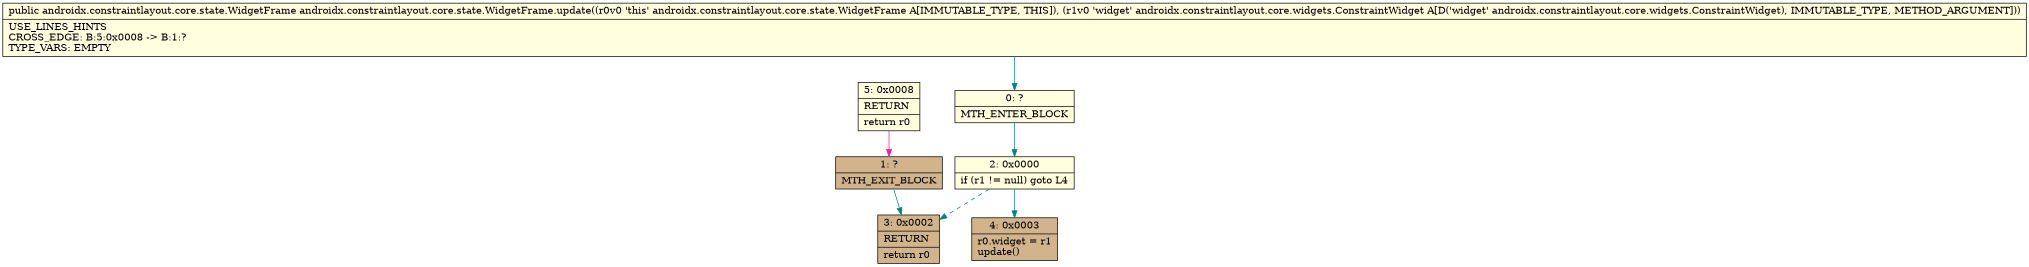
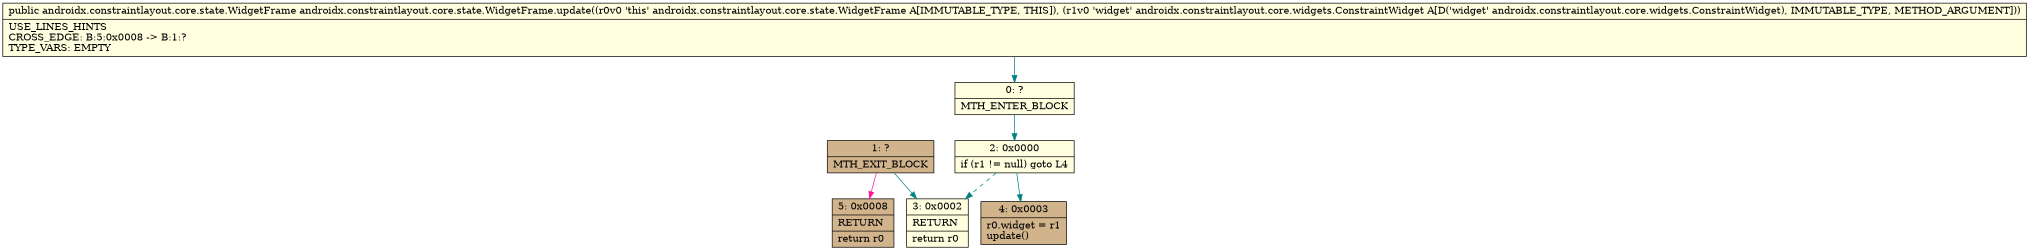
node "5: 0x0008": fillcolor lightyellow -> tan
edge "5: 0x0008" -> "1: ?": reversed
node "3: 0x0002": fillcolor tan -> lightyellow
